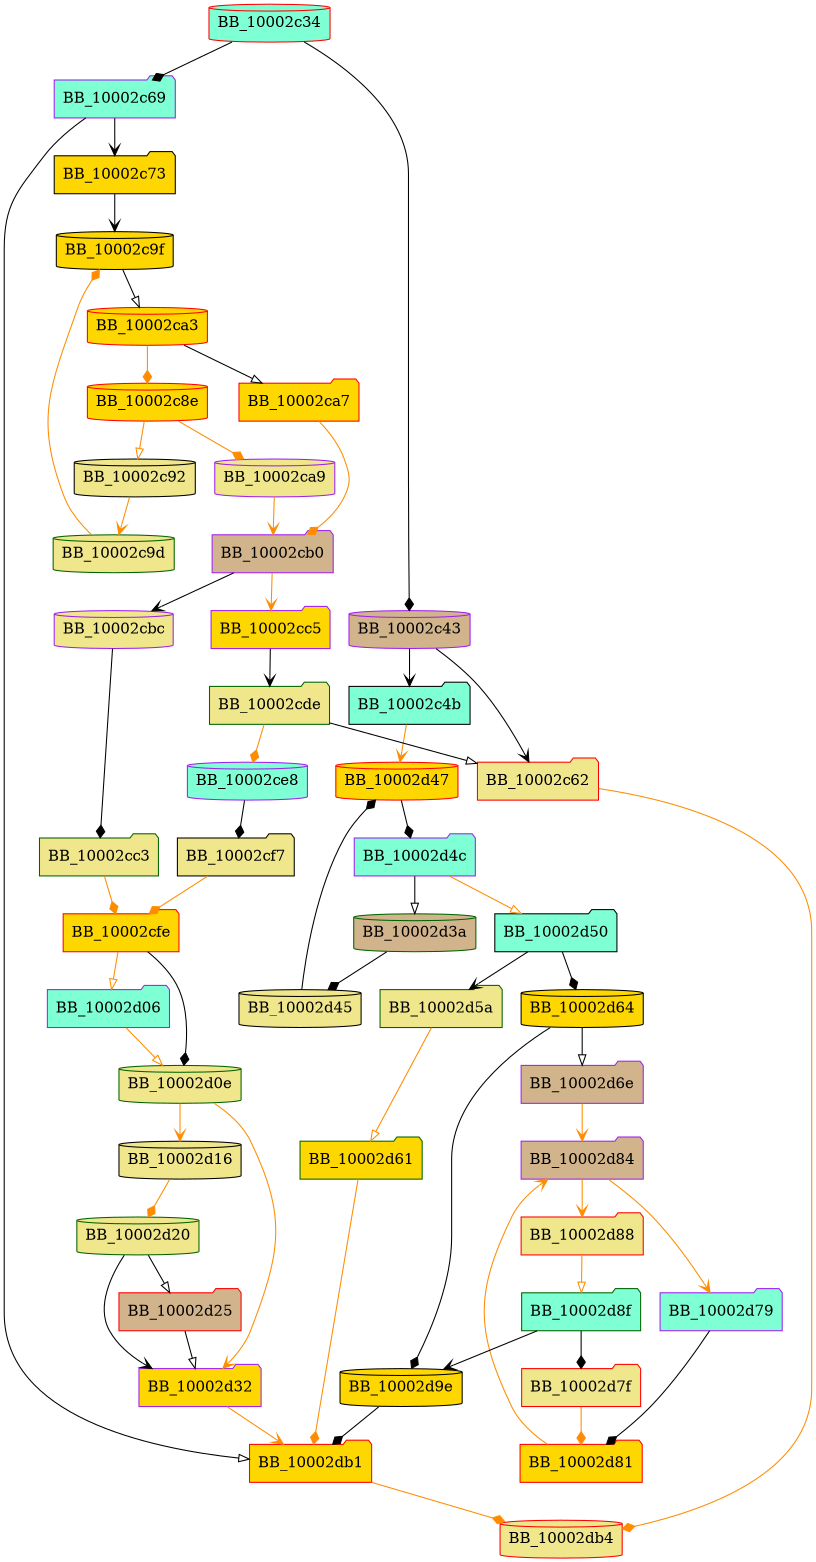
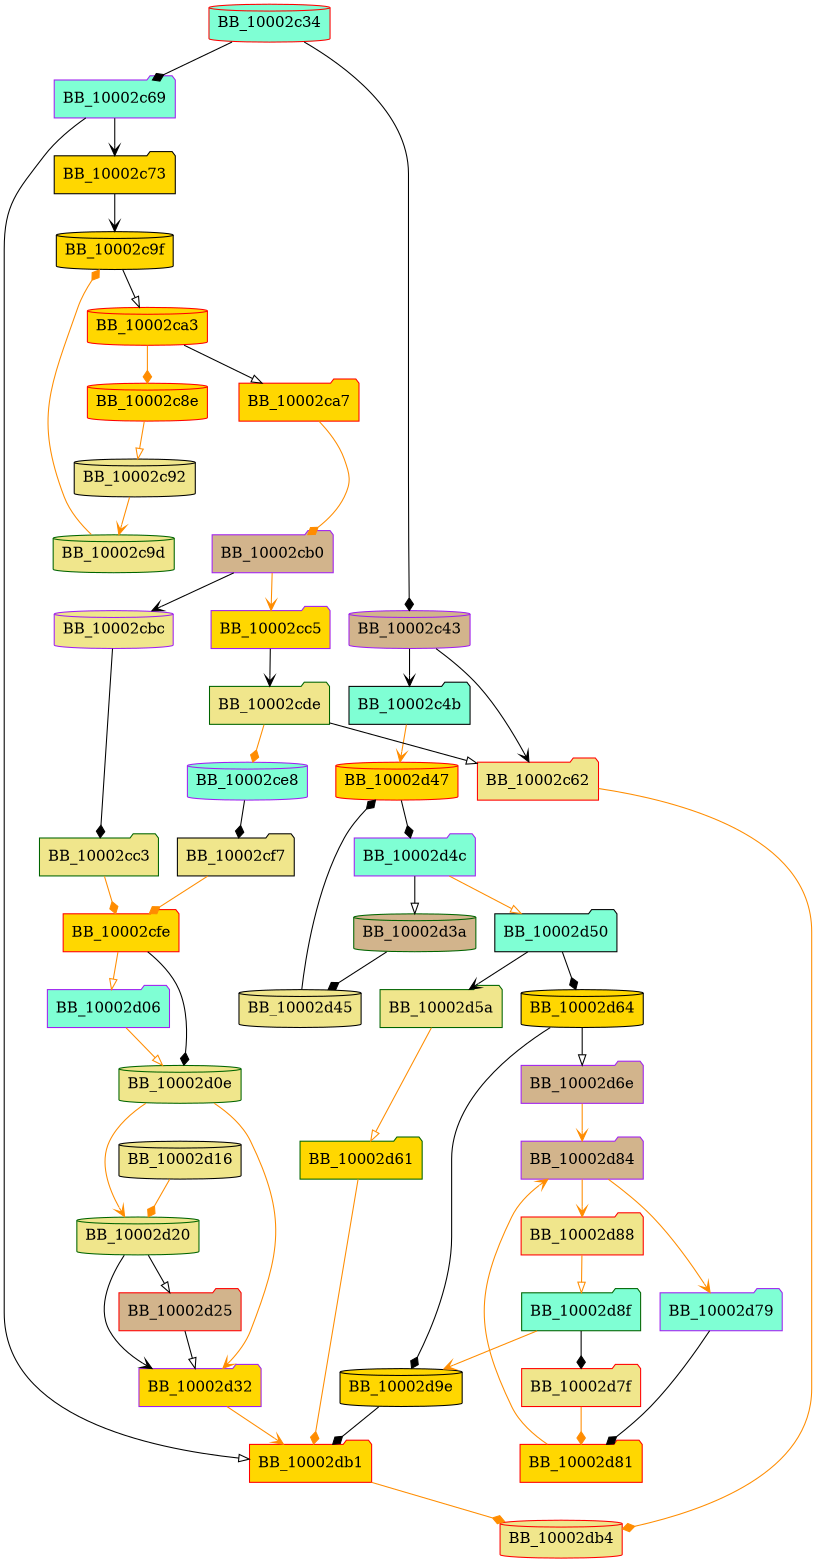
node "BB_10002ca9": removed
edge "BB_10002d0e" -> "BB_10002d16": now "BB_10002d0e" -> "BB_10002d20"
edge "BB_10002d8f" -> "BB_10002d9e": color black -> darkorange
